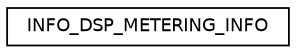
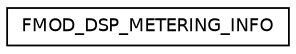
node "INFO_DSP_METERING_INFO": label "INFO_DSP_METERING_INFO" -> "FMOD_DSP_METERING_INFO"
